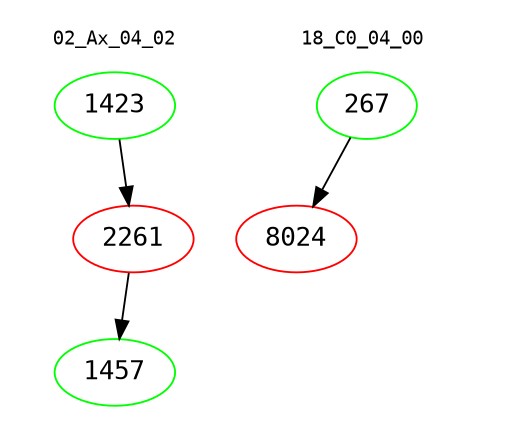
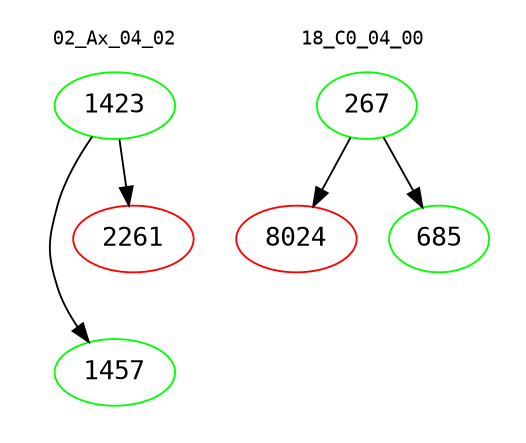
node "685": added
edge "2261" -> "1457": now "1423" -> "1457"
